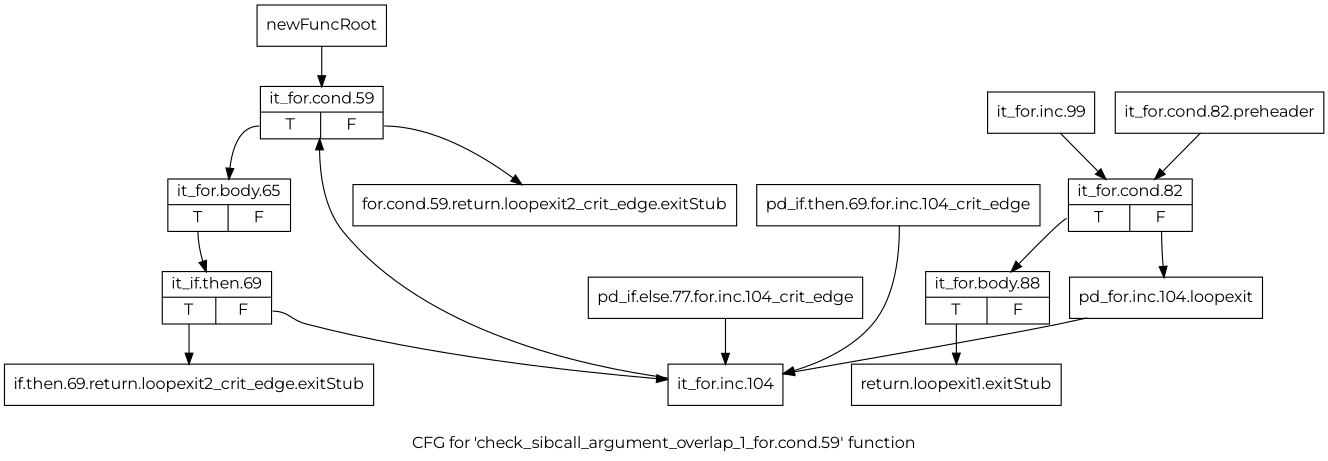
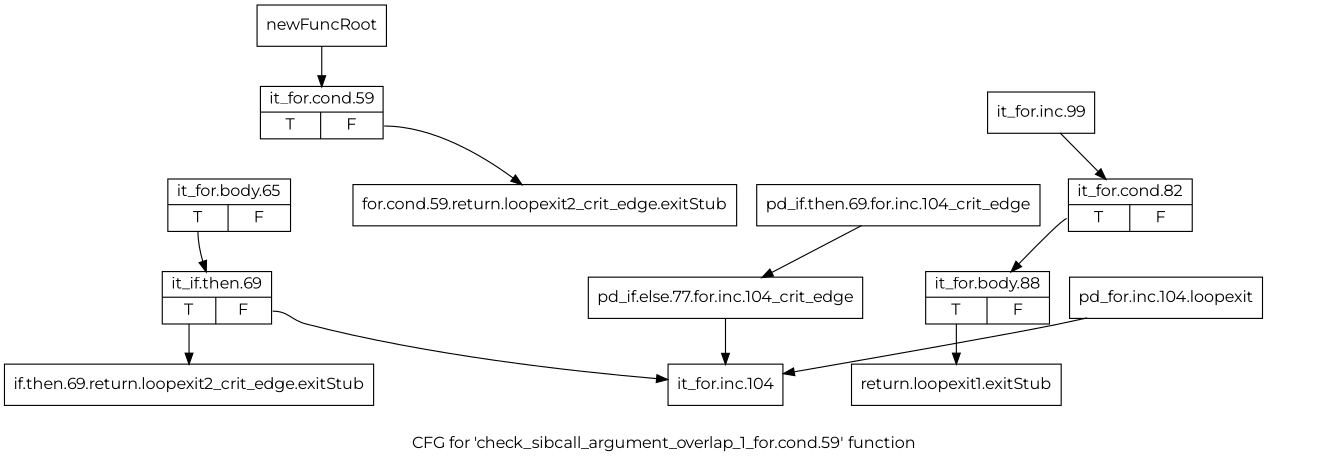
node "it_for.cond.82.preheader": removed
edge "it_for.cond.59" -> "it_for.body.65": removed
edge "it_for.cond.82" -> "pd_for.inc.104.loopexit": removed
edge "it_for.inc.104" -> "it_for.cond.59": removed
edge "pd_if.then.69.for.inc.104_crit_edge" -> "it_for.inc.104": now "pd_if.then.69.for.inc.104_crit_edge" -> "pd_if.else.77.for.inc.104_crit_edge"
